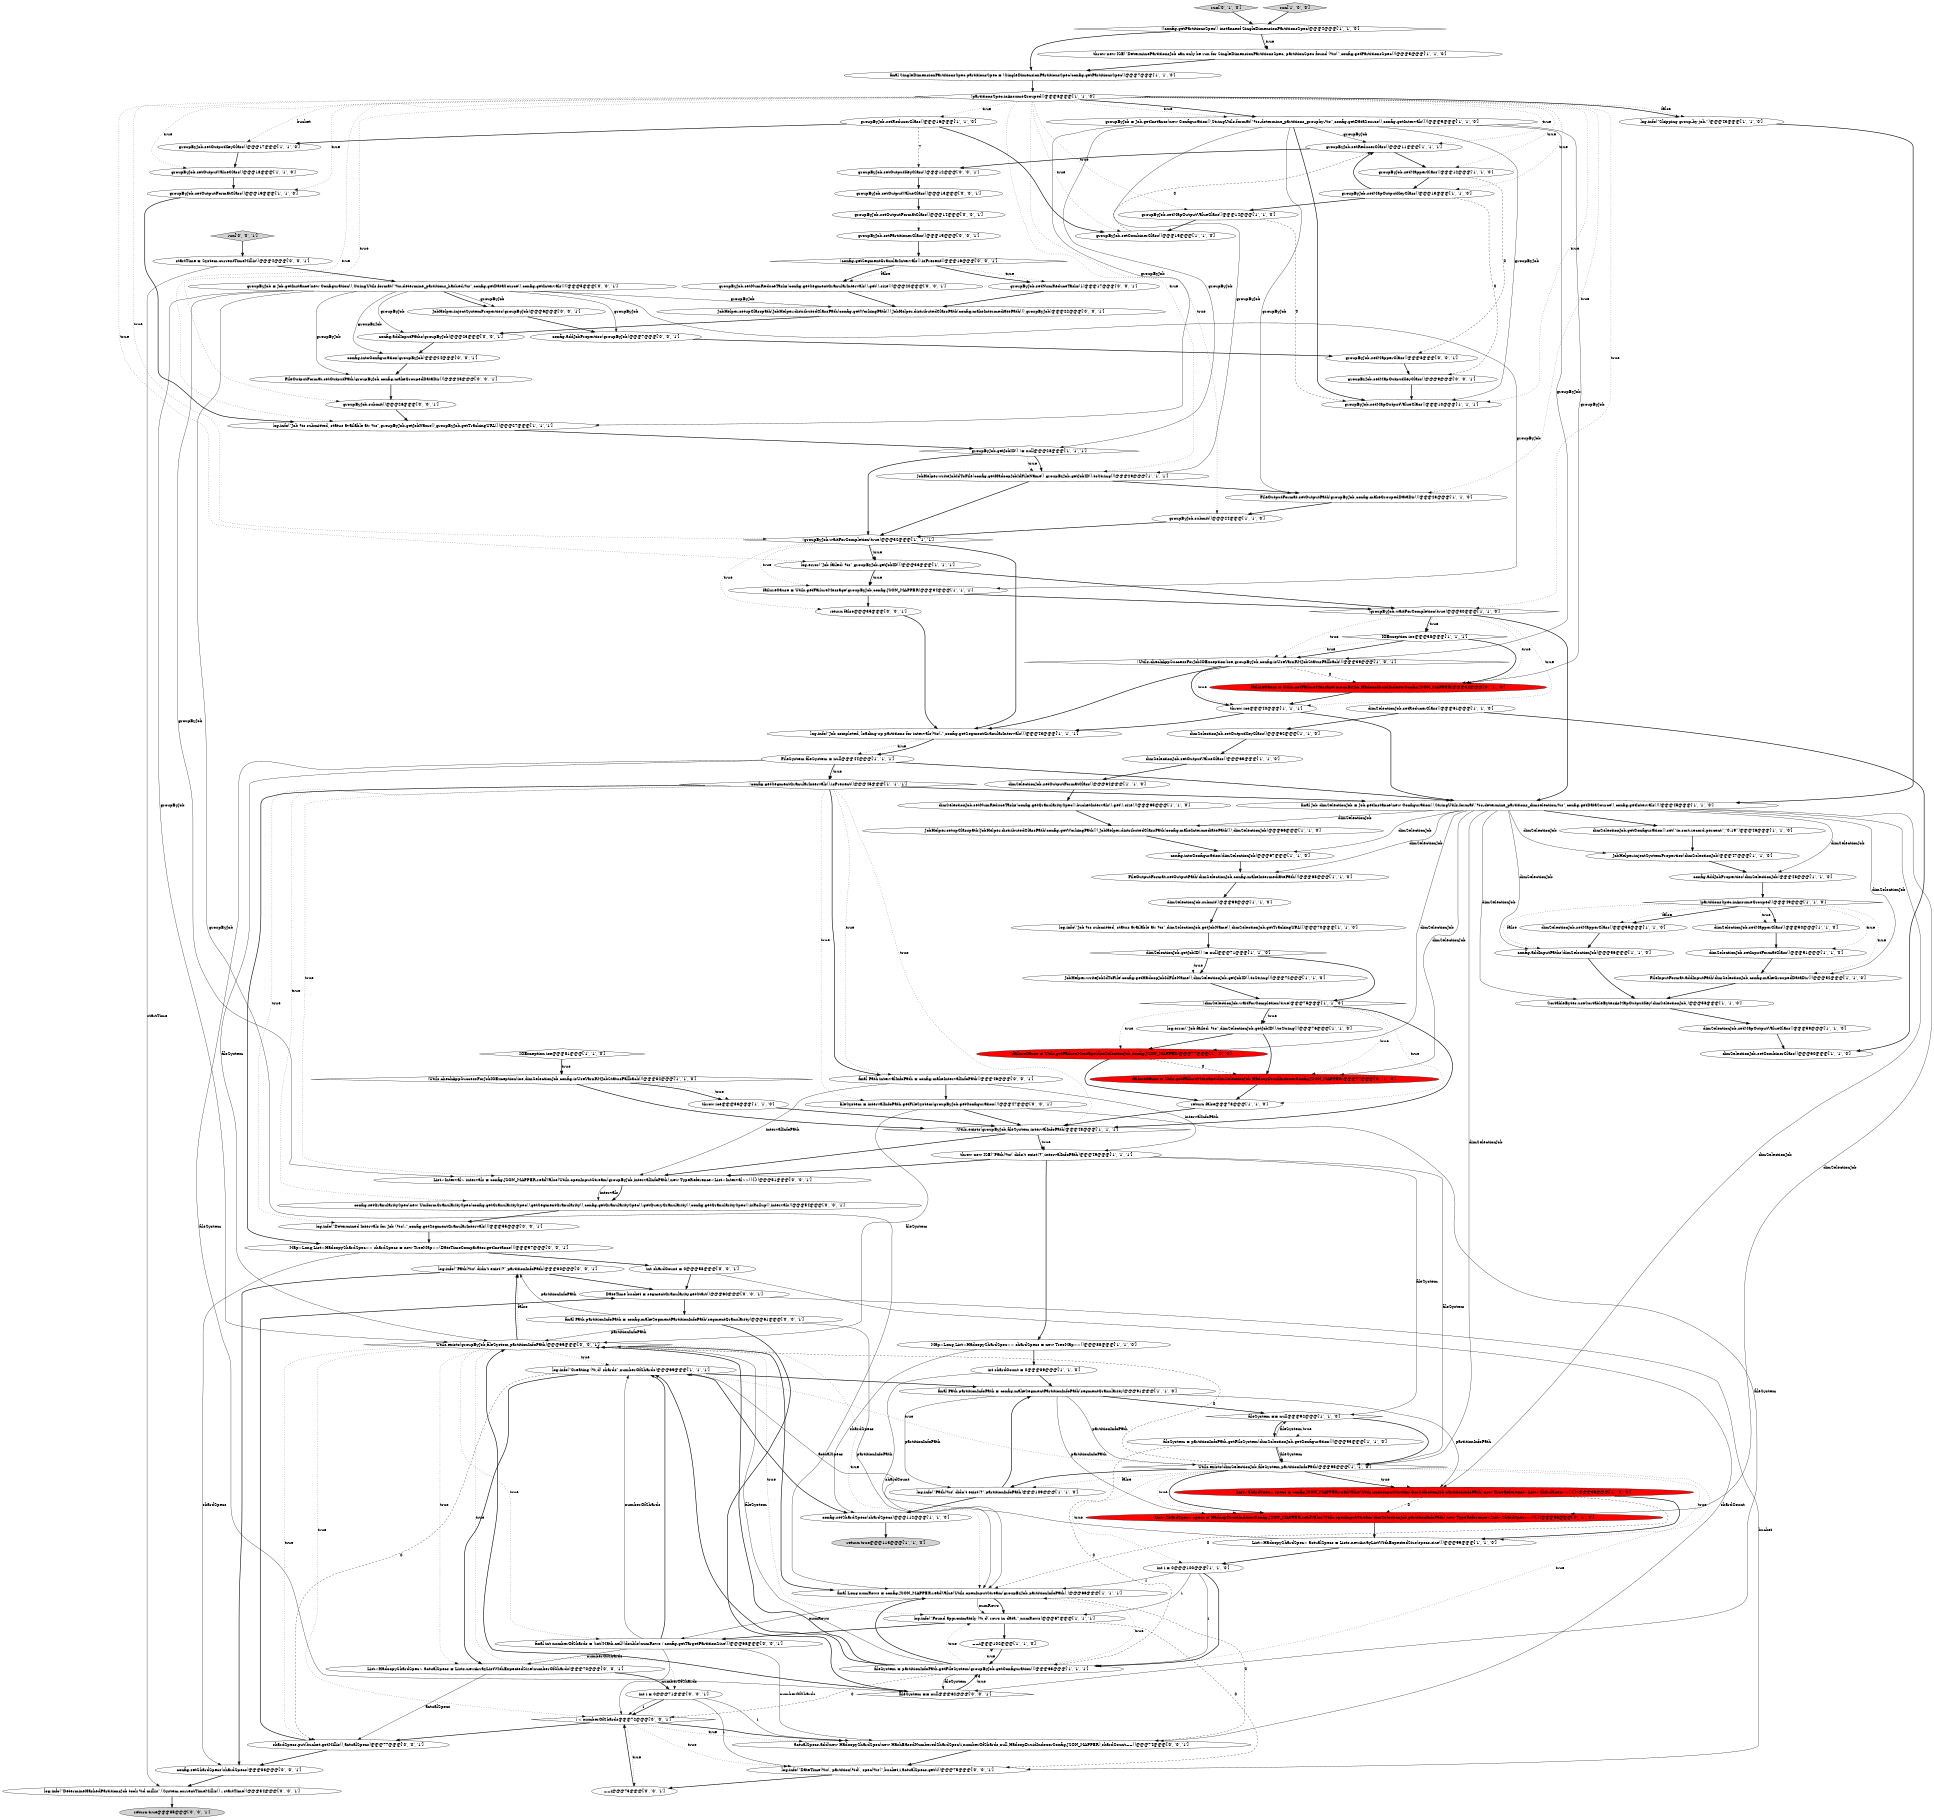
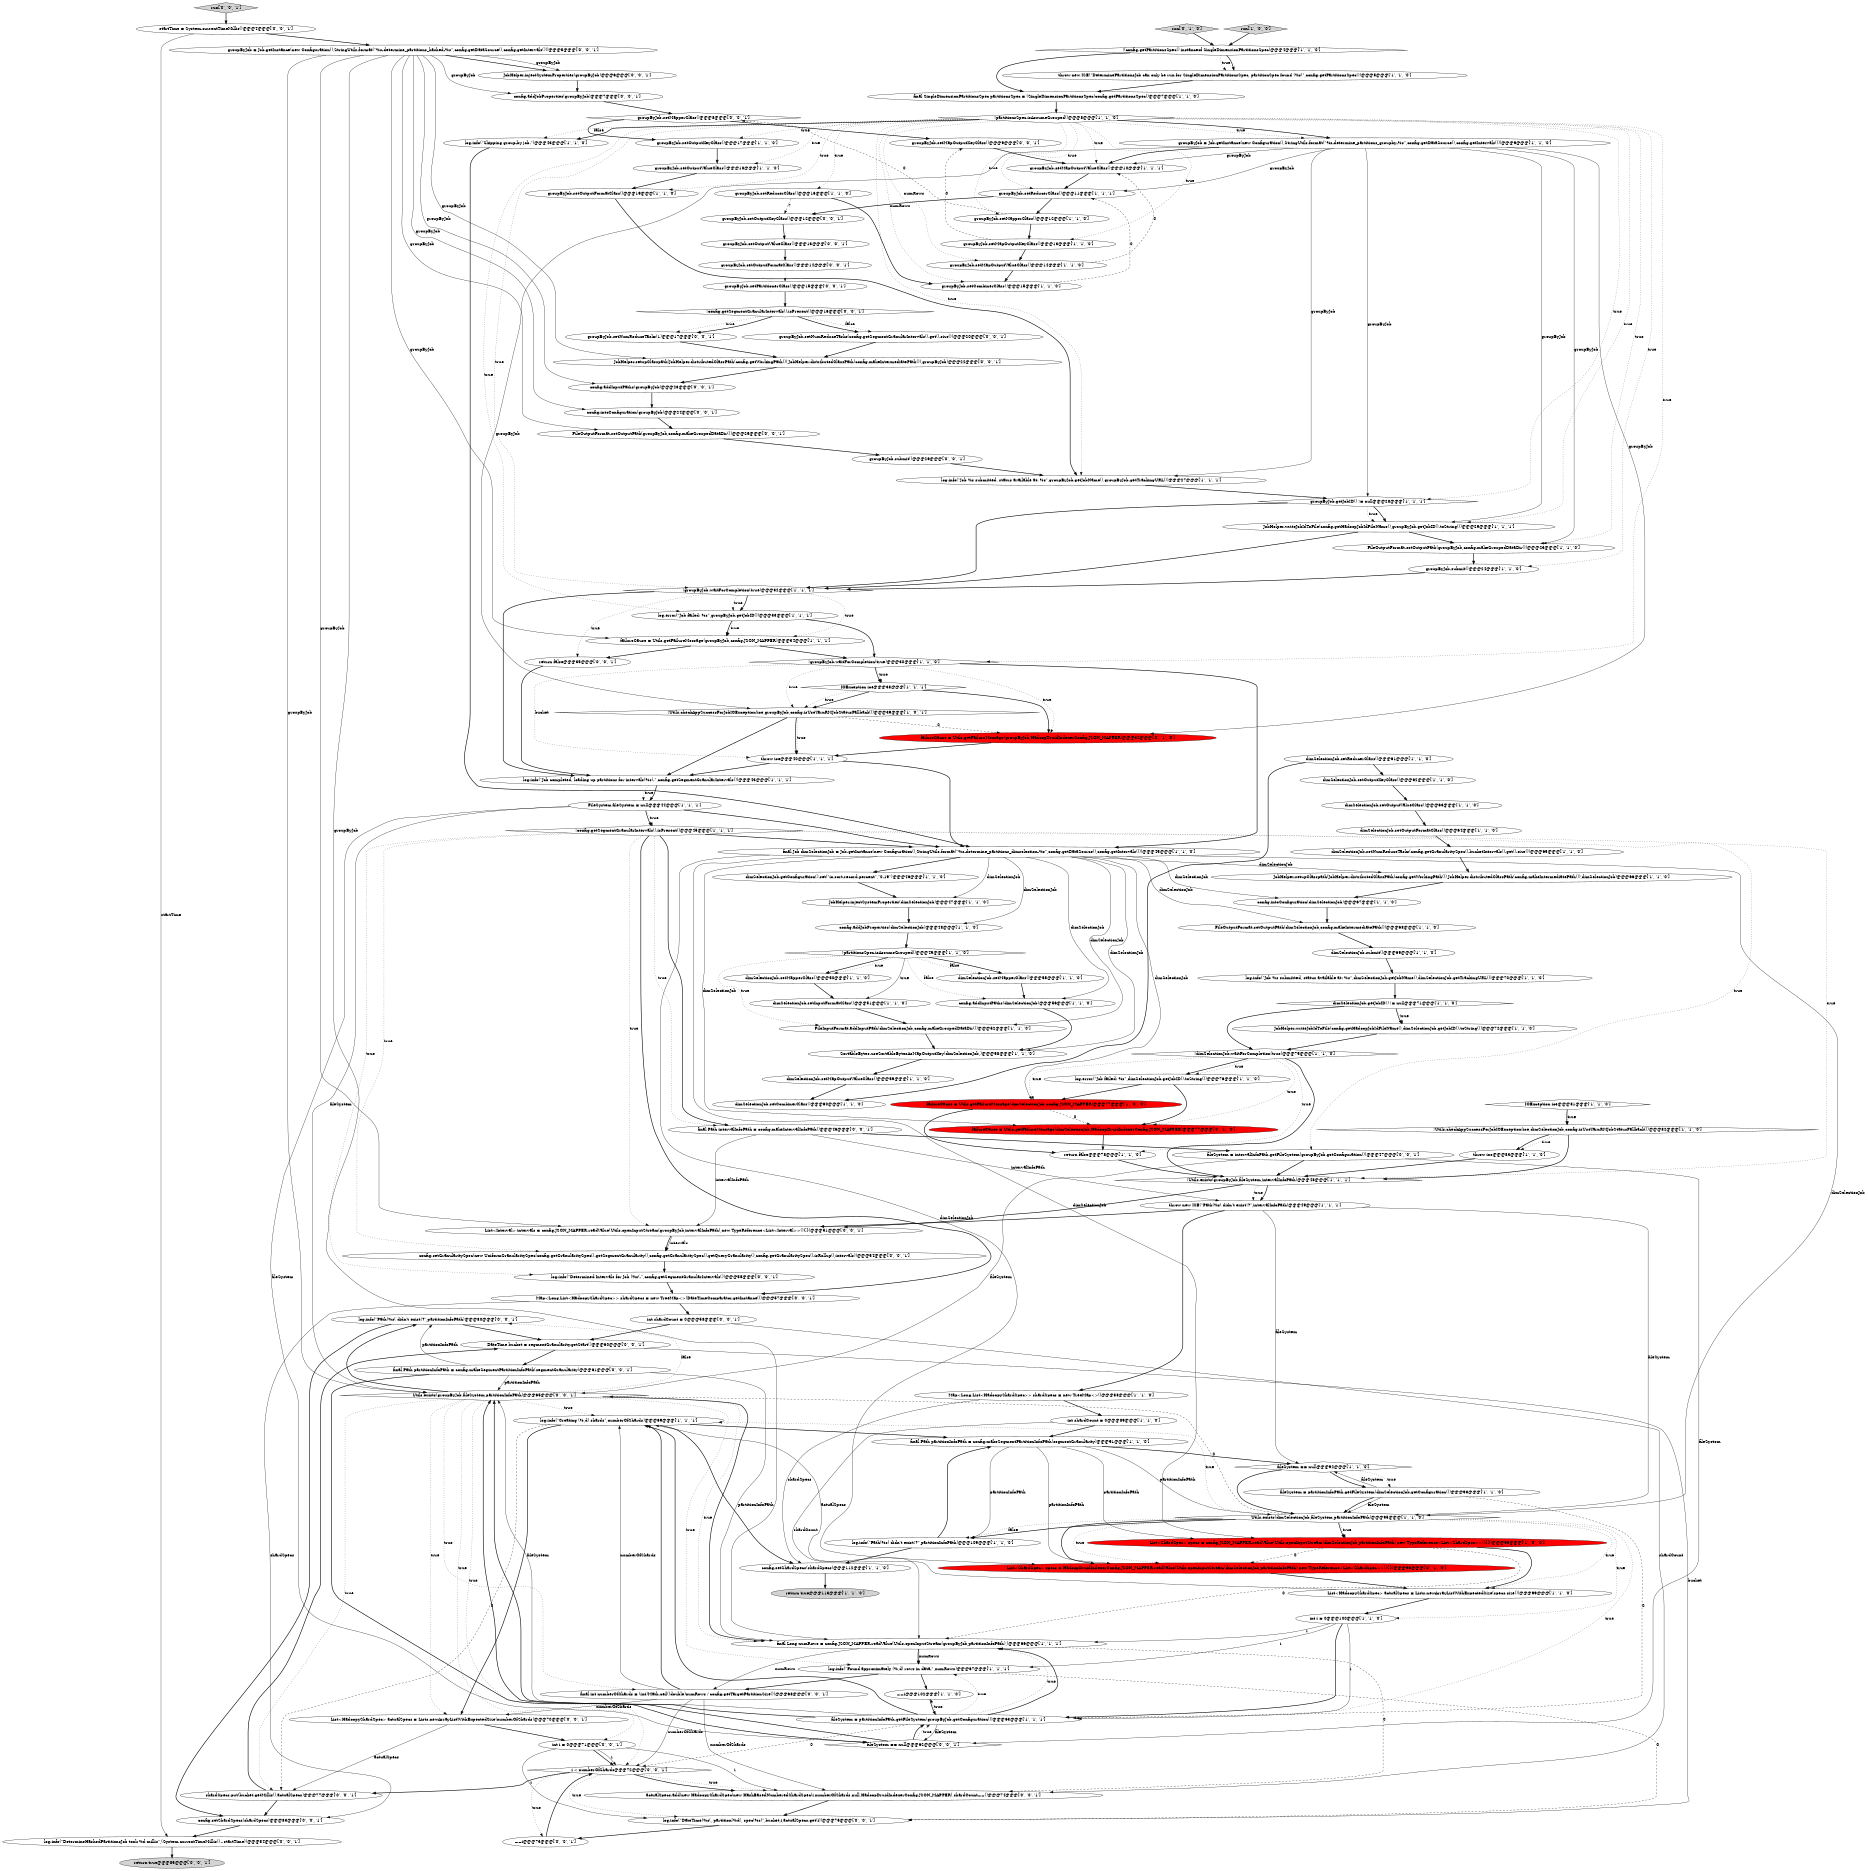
edge "!partitionsSpec.isAssumeGrouped()@@@8@@@['1', '1', '0']" -> "groupByJob.submit()@@@26@@@['0', '0', '1']": now "!partitionsSpec.isAssumeGrouped()@@@8@@@['1', '1', '0']" -> "groupByJob.getJobID() != null@@@28@@@['1', '1', '1']"
edge "!partitionsSpec.isAssumeGrouped()@@@8@@@['1', '1', '0']" -> "groupByJob.setOutputKeyClass()@@@17@@@['1', '1', '0']": label "bucket" -> "true"
edge "groupByJob.setReducerClass()@@@16@@@['1', '1', '0']" -> "groupByJob.setOutputKeyClass()@@@17@@@['1', '1', '0']": now "groupByJob.setMapperClass()@@@8@@@['0', '0', '1']" -> "groupByJob.setOutputKeyClass()@@@17@@@['1', '1', '0']"
edge "!partitionsSpec.isAssumeGrouped()@@@8@@@['1', '1', '0']" -> "groupByJob.setMapOutputValueClass()@@@14@@@['1', '1', '0']": label "true" -> "numRows"
edge "!partitionsSpec.isAssumeGrouped()@@@8@@@['1', '1', '0']" -> "groupByJob.setCombinerClass()@@@15@@@['1', '1', '0']": label "true" -> "numRows"
edge "groupByJob.setMapOutputKeyClass()@@@13@@@['1', '1', '0']" -> "groupByJob.setReducerClass()@@@11@@@['1', '1', '1']": now "groupByJob.setMapOutputValueClass()@@@10@@@['1', '1', '1']" -> "groupByJob.setReducerClass()@@@11@@@['1', '1', '1']"
node "groupByJob.setMapperClass()@@@8@@@['0', '0', '1']": shape ellipse -> diamond
edge "!groupByJob.waitForCompletion(true)@@@30@@@['1', '1', '0']" -> "throw ioe@@@40@@@['1', '1', '1']": label "true" -> "bucket"
edge "!partitionsSpec.isAssumeGrouped()@@@49@@@['1', '1', '0']" -> "dimSelectionJob.setInputFormatClass()@@@51@@@['1', '1', '0']": style dotted -> solid
